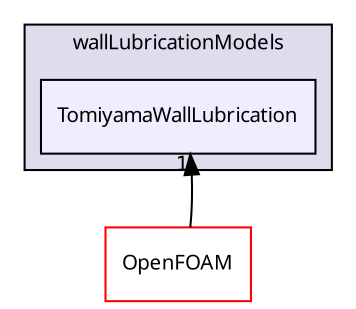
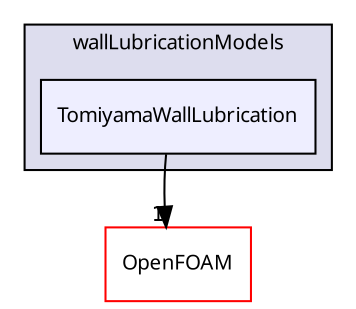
edge "OpenFOAM" -> "TomiyamaWallLubrication": reversed
